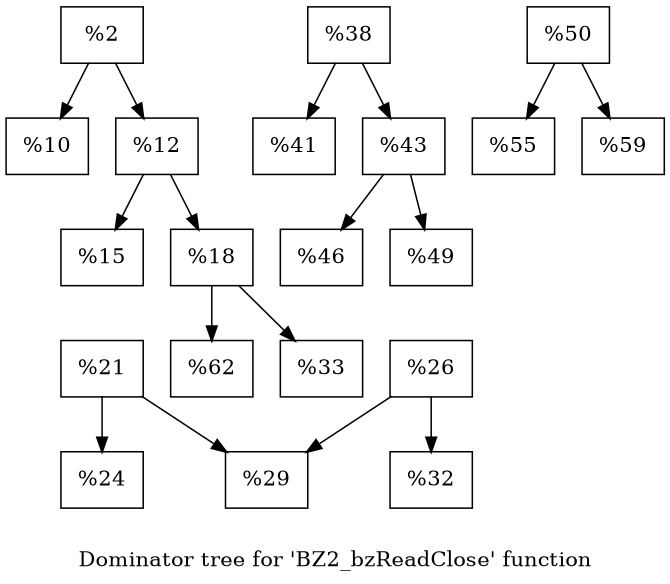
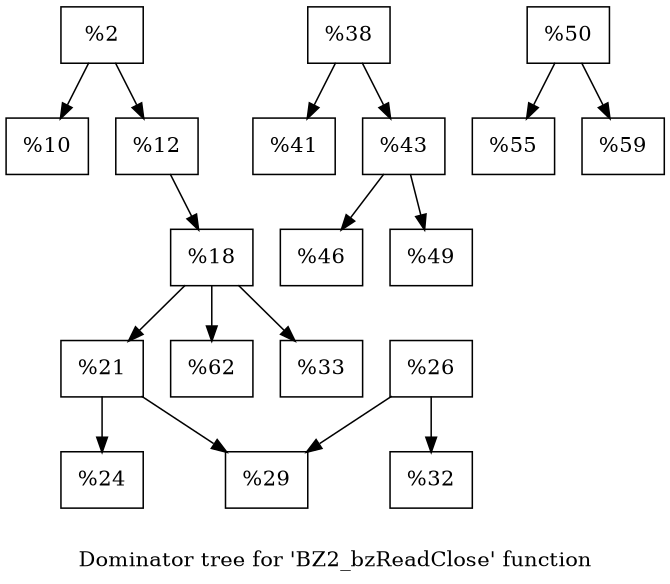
node "%15": removed
edge "%18" -> "%21": added
